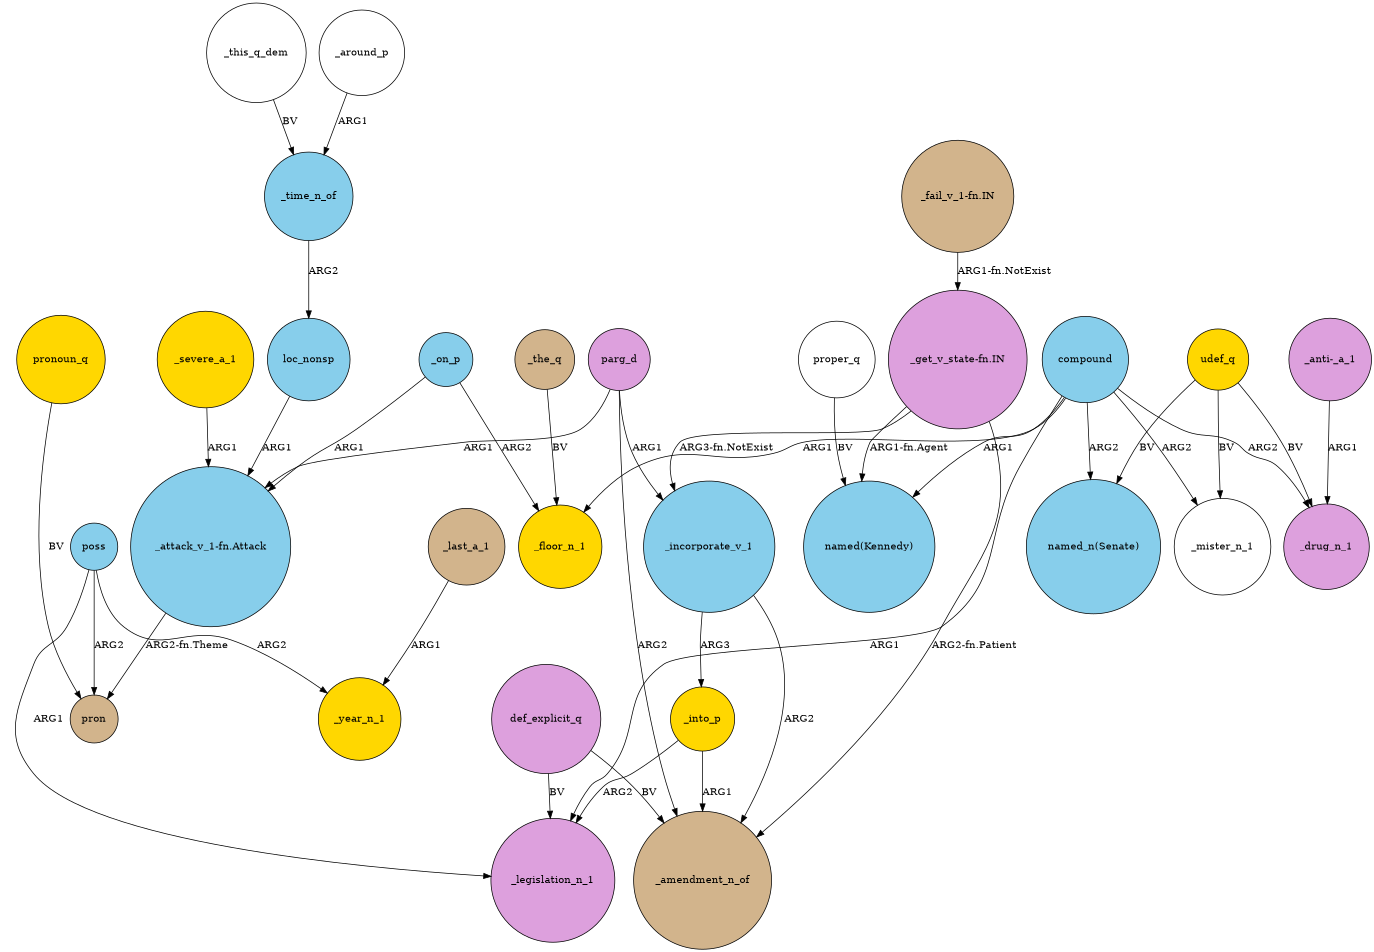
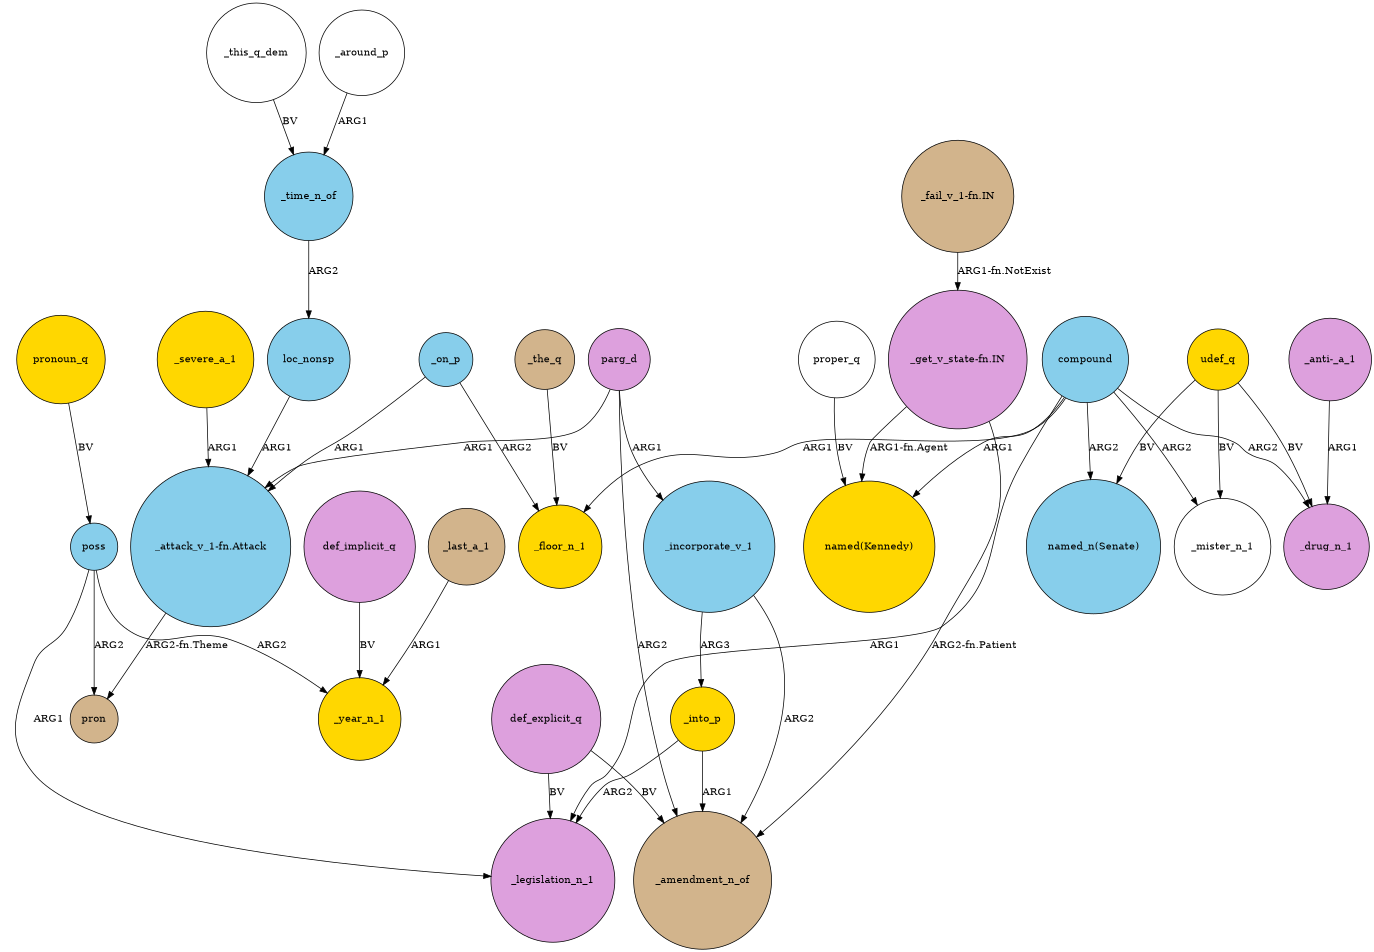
edge "_get_v_state-fn.IN" -> "_incorporate_v_1": removed, label "ARG3-fn.NotExist"
node "def_implicit_q": added
node "named(Kennedy)": fillcolor skyblue -> gold
edge "pronoun_q" -> "pron": now "pronoun_q" -> "poss"
